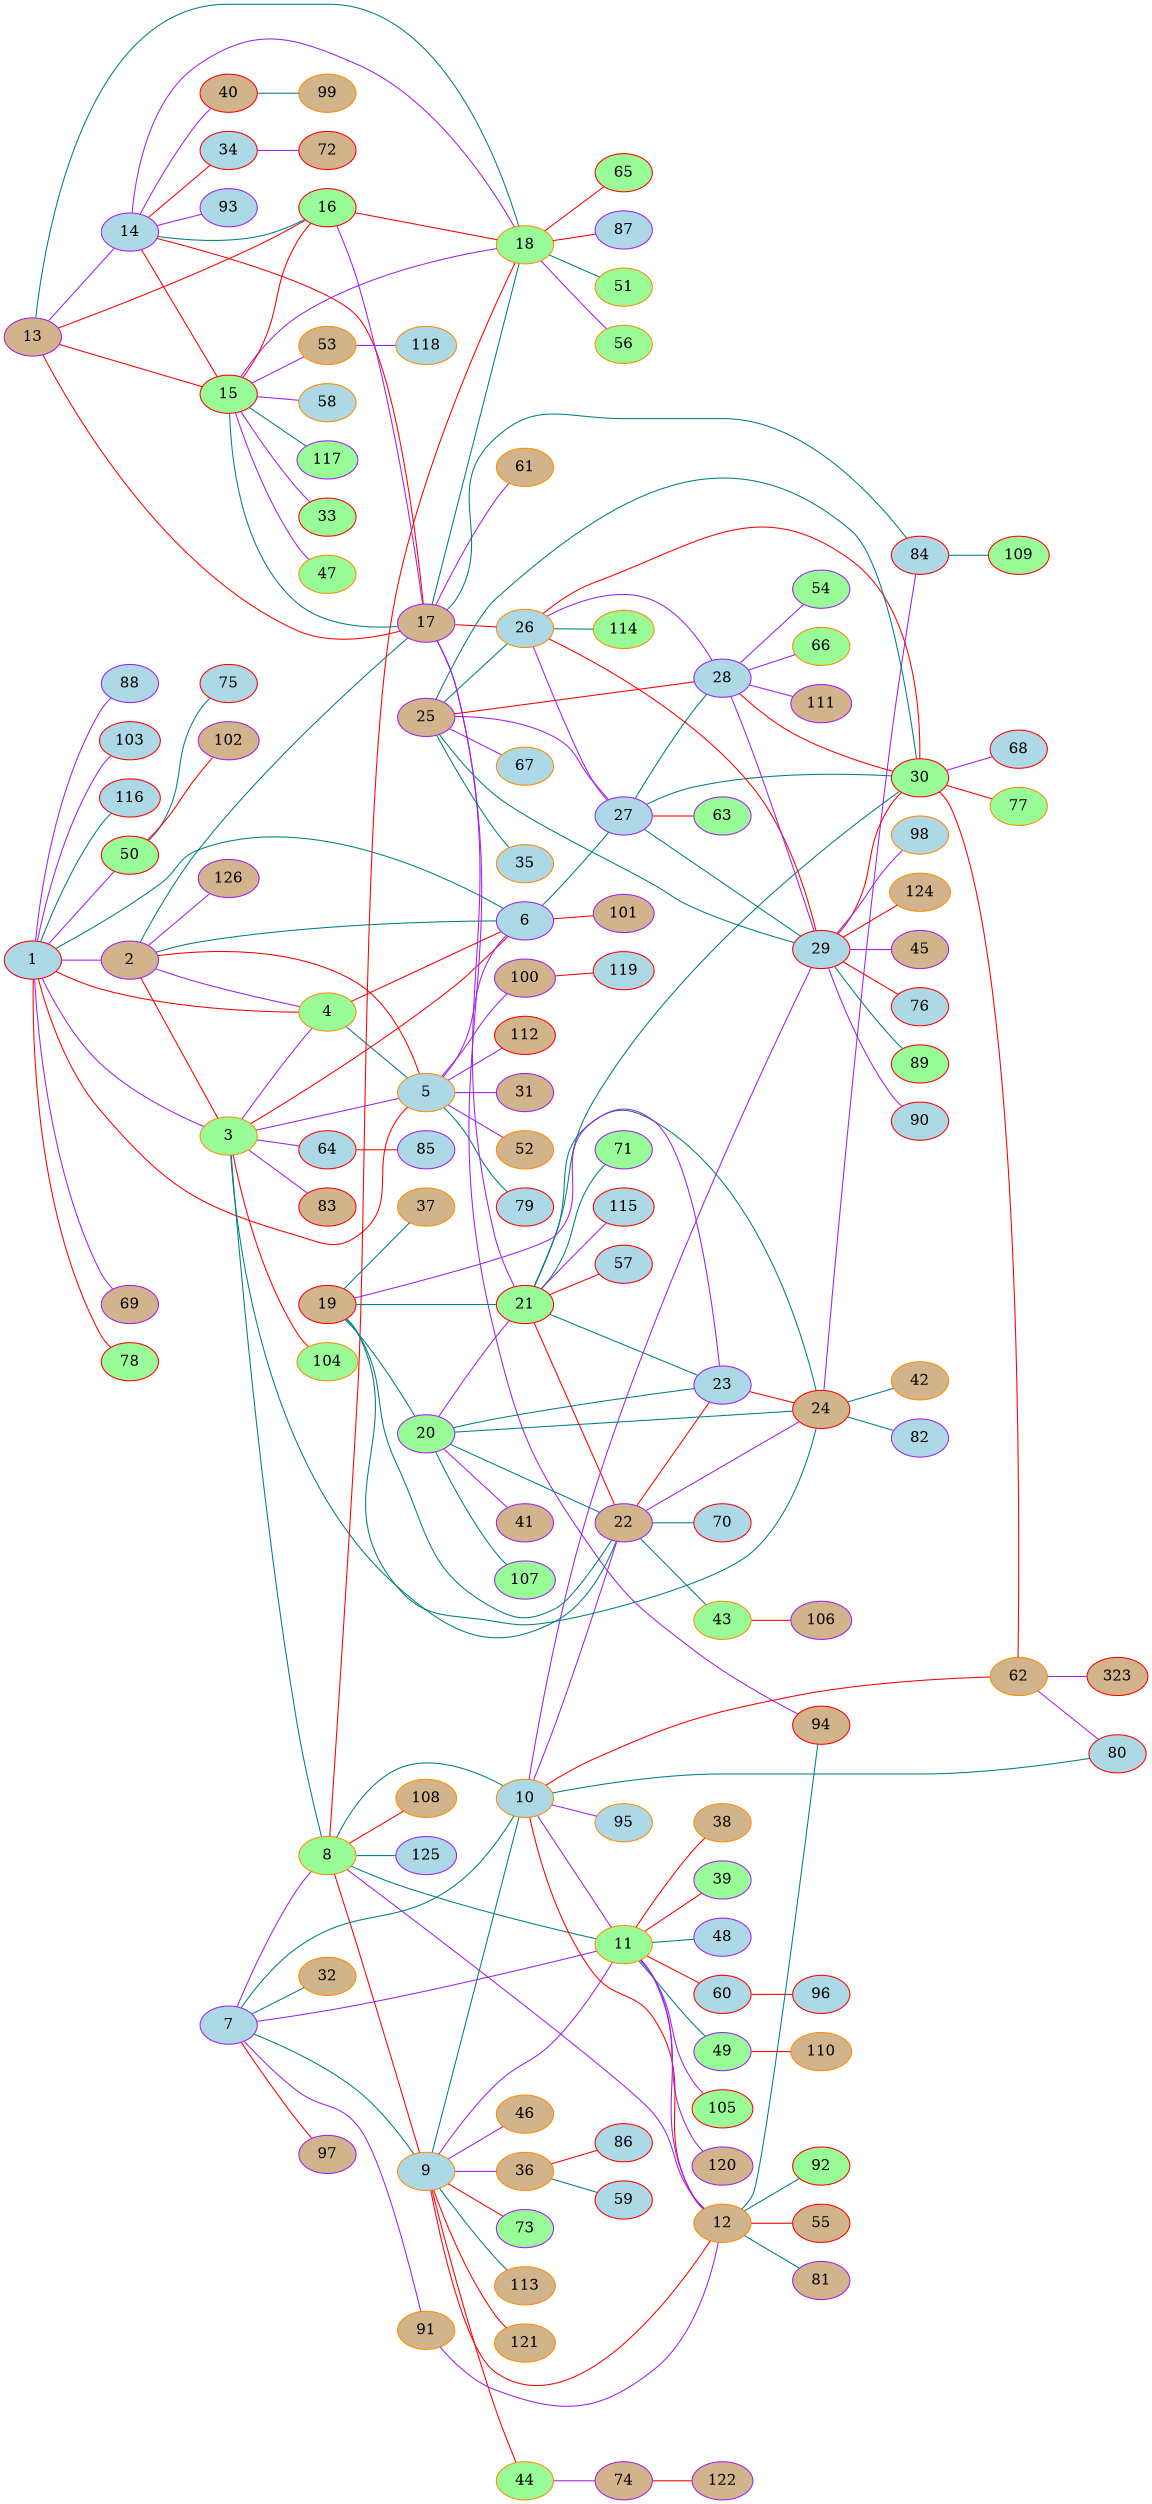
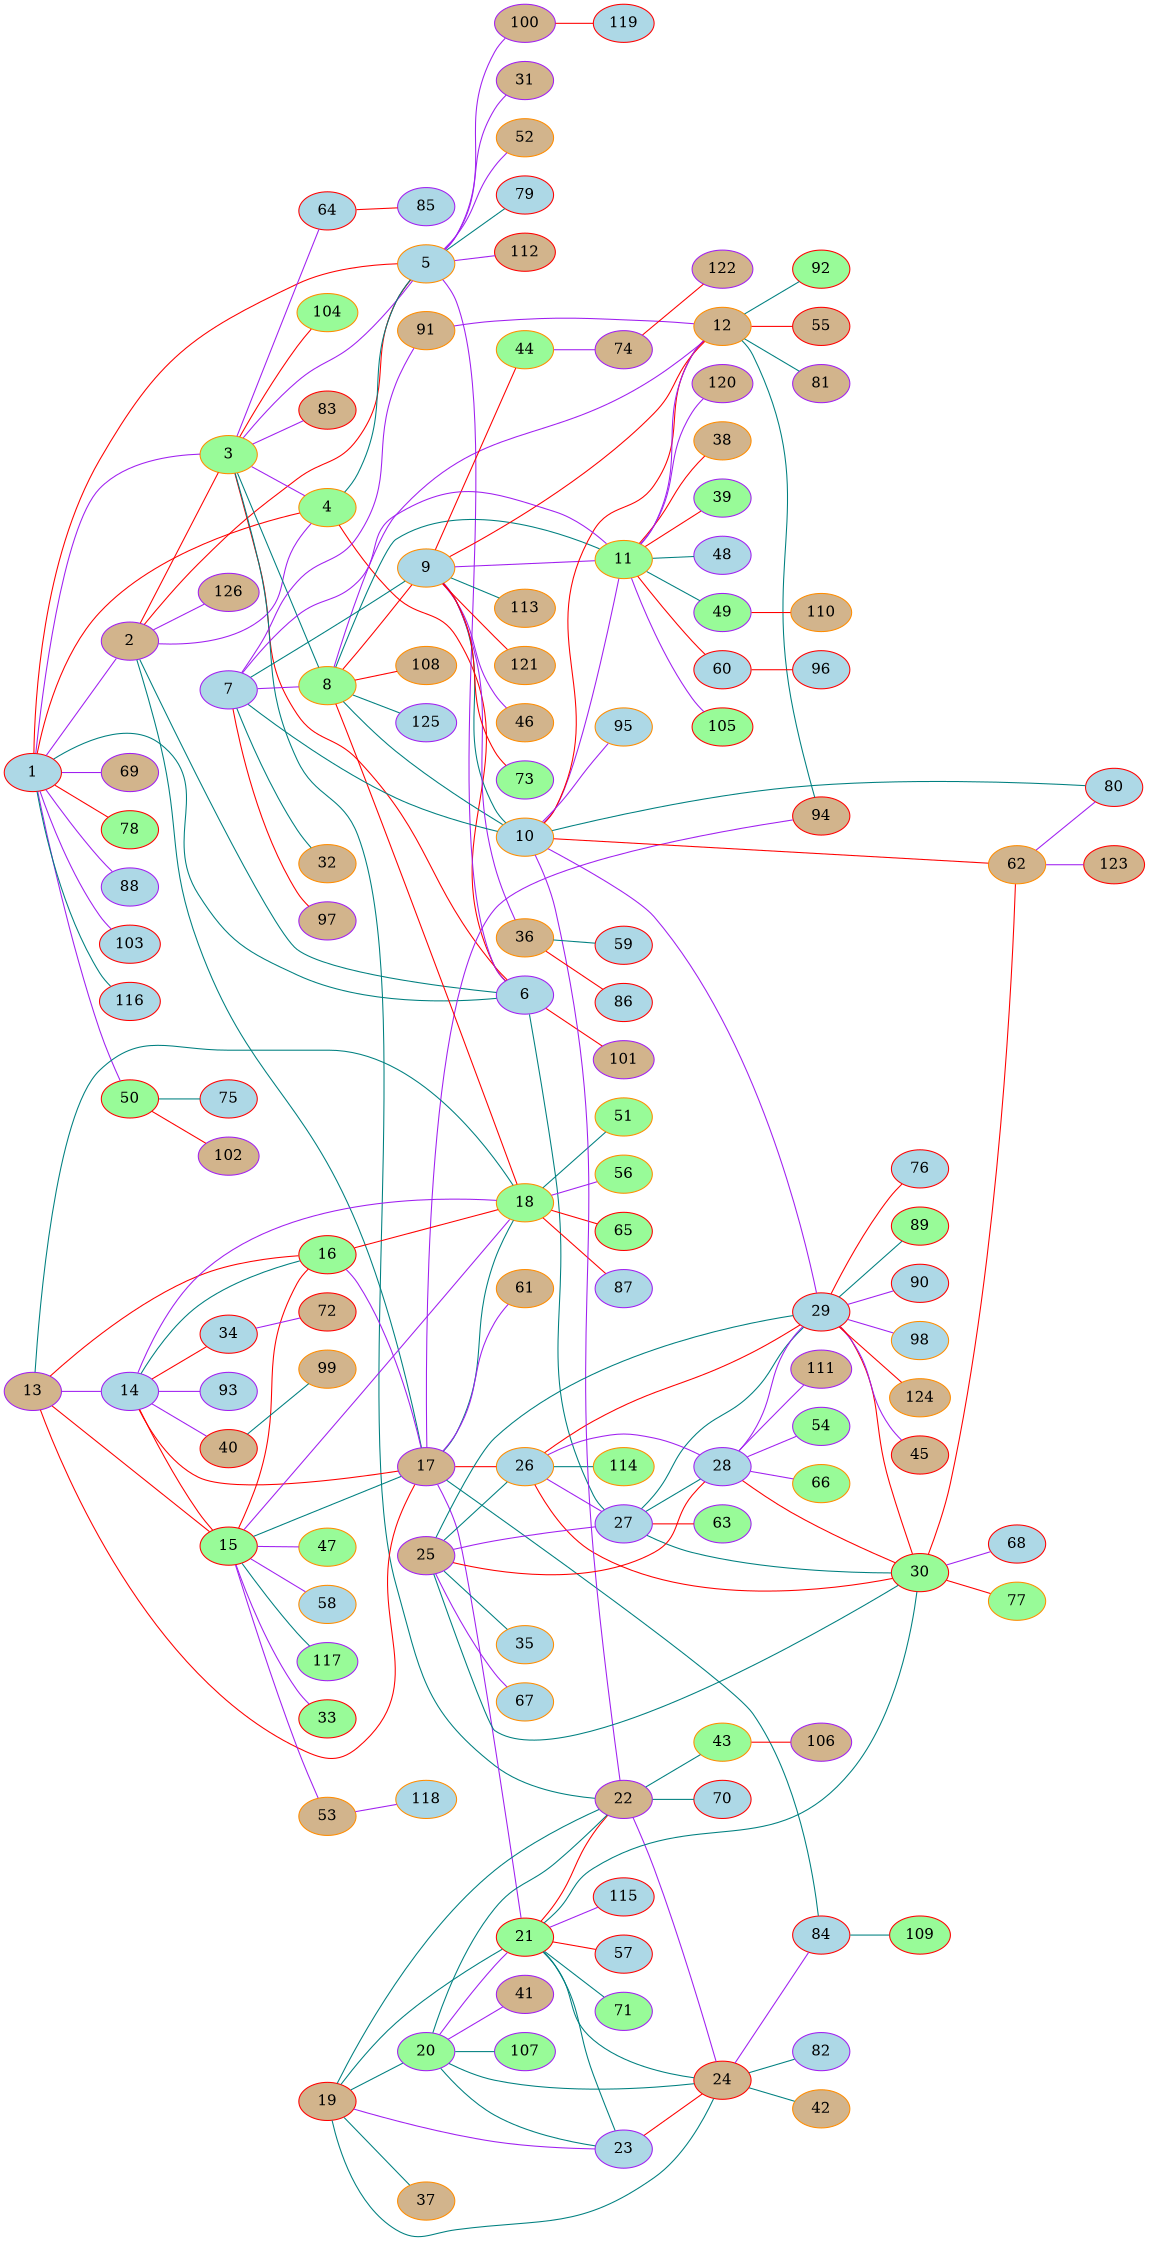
node "45": color purple -> red
edge "23" -- "22": removed
node "323": label "323" -> "123"
